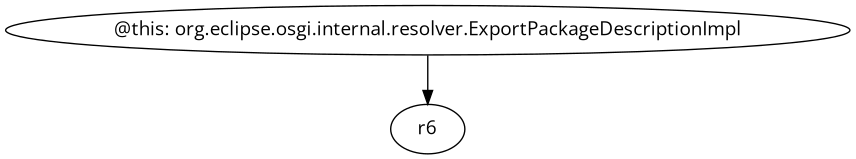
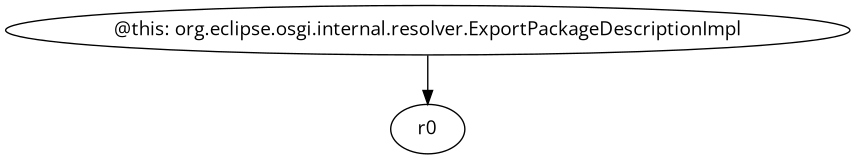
node "r6": label "r6" -> "r0"
